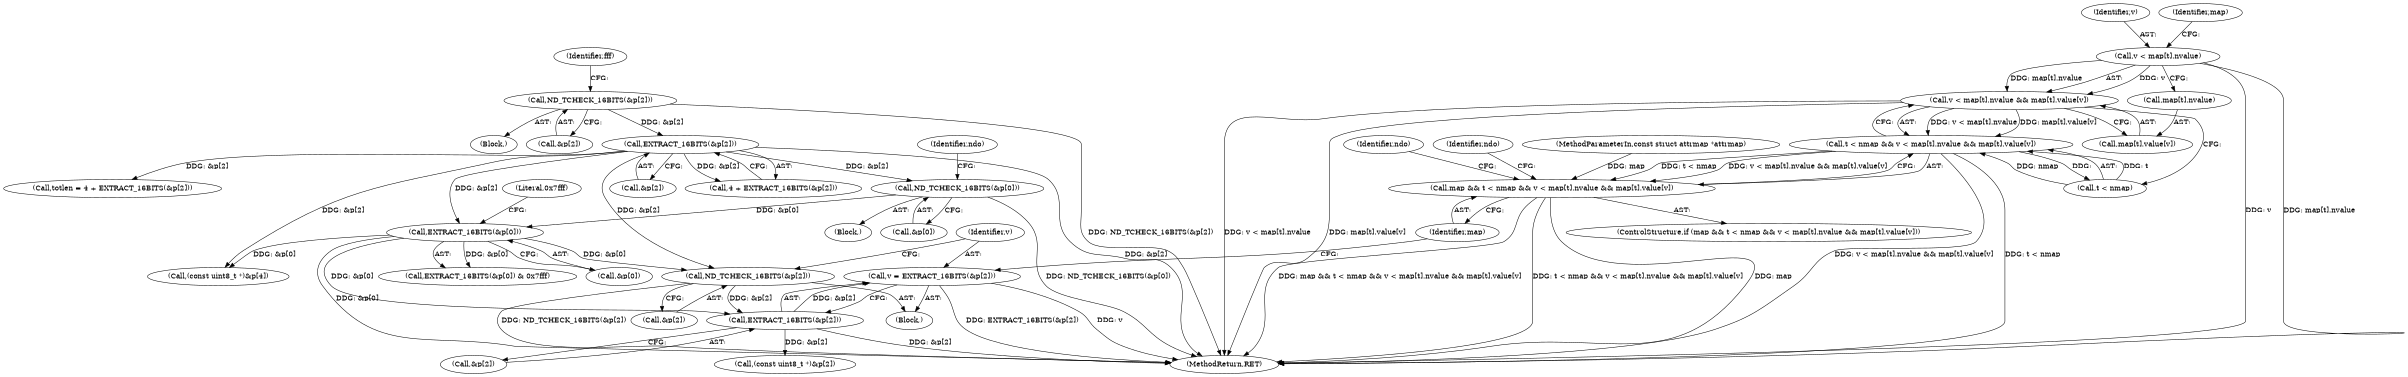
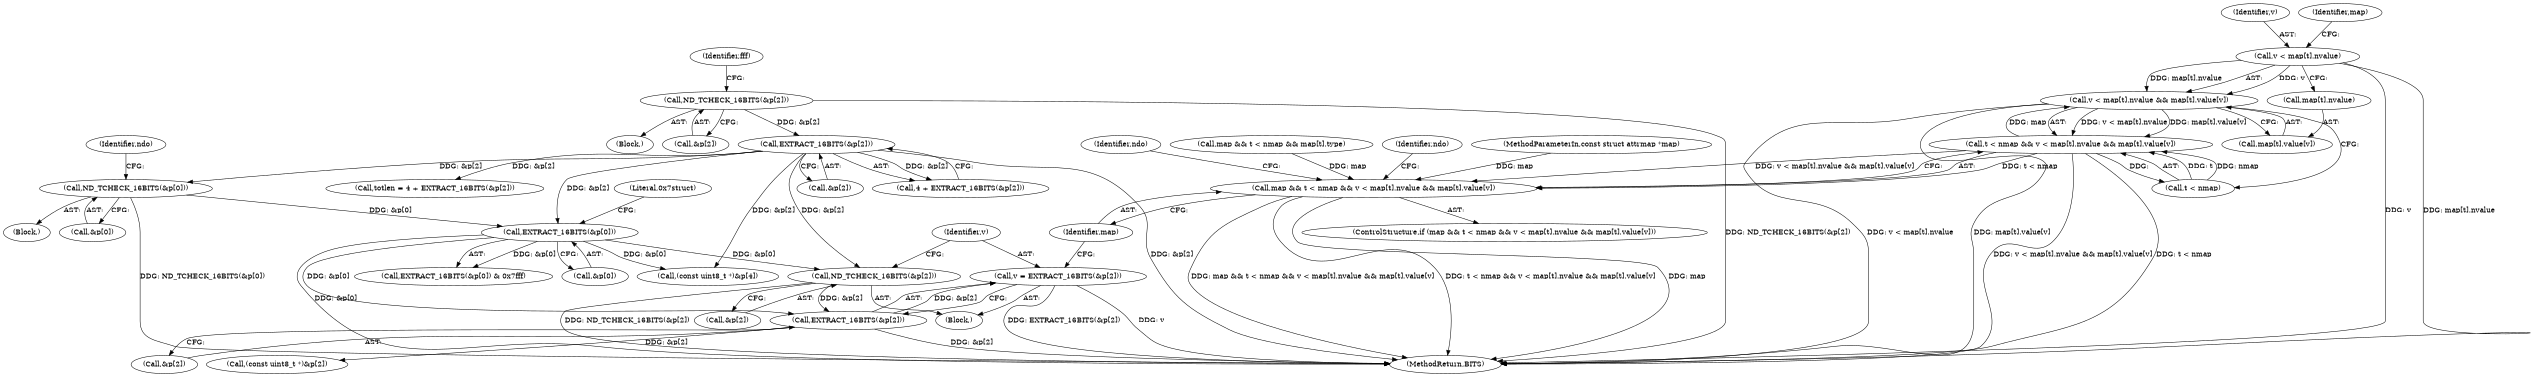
edge "(Call,t < nmap && v < map[t].nvalue && map[t].value[v])" -> "(Call,v < map[t].nvalue && map[t].value[v])": label "CFG: " -> "DDG: map"
node "(Call,map && t < nmap && map[t].type)": added
node "(MethodParameterIn,const struct attrmap *attrmap)": label "(MethodParameterIn,const struct attrmap *attrmap)" -> "(MethodParameterIn,const struct attrmap *map)"
node "(Literal,0x7fff)": label "(Literal,0x7fff)" -> "(Literal,0x7struct)"
node "(MethodReturn,RET)": label "(MethodReturn,RET)" -> "(MethodReturn,BITS)"
